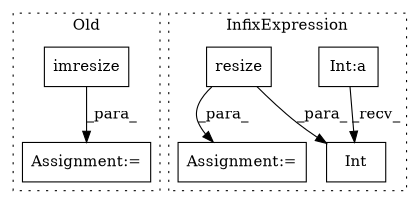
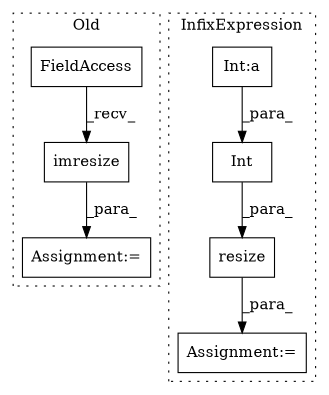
node "FieldAccess": added
edge "resize" -> "Int": reversed
edge "Int:a" -> "Int": label "_recv_" -> "_para_"
